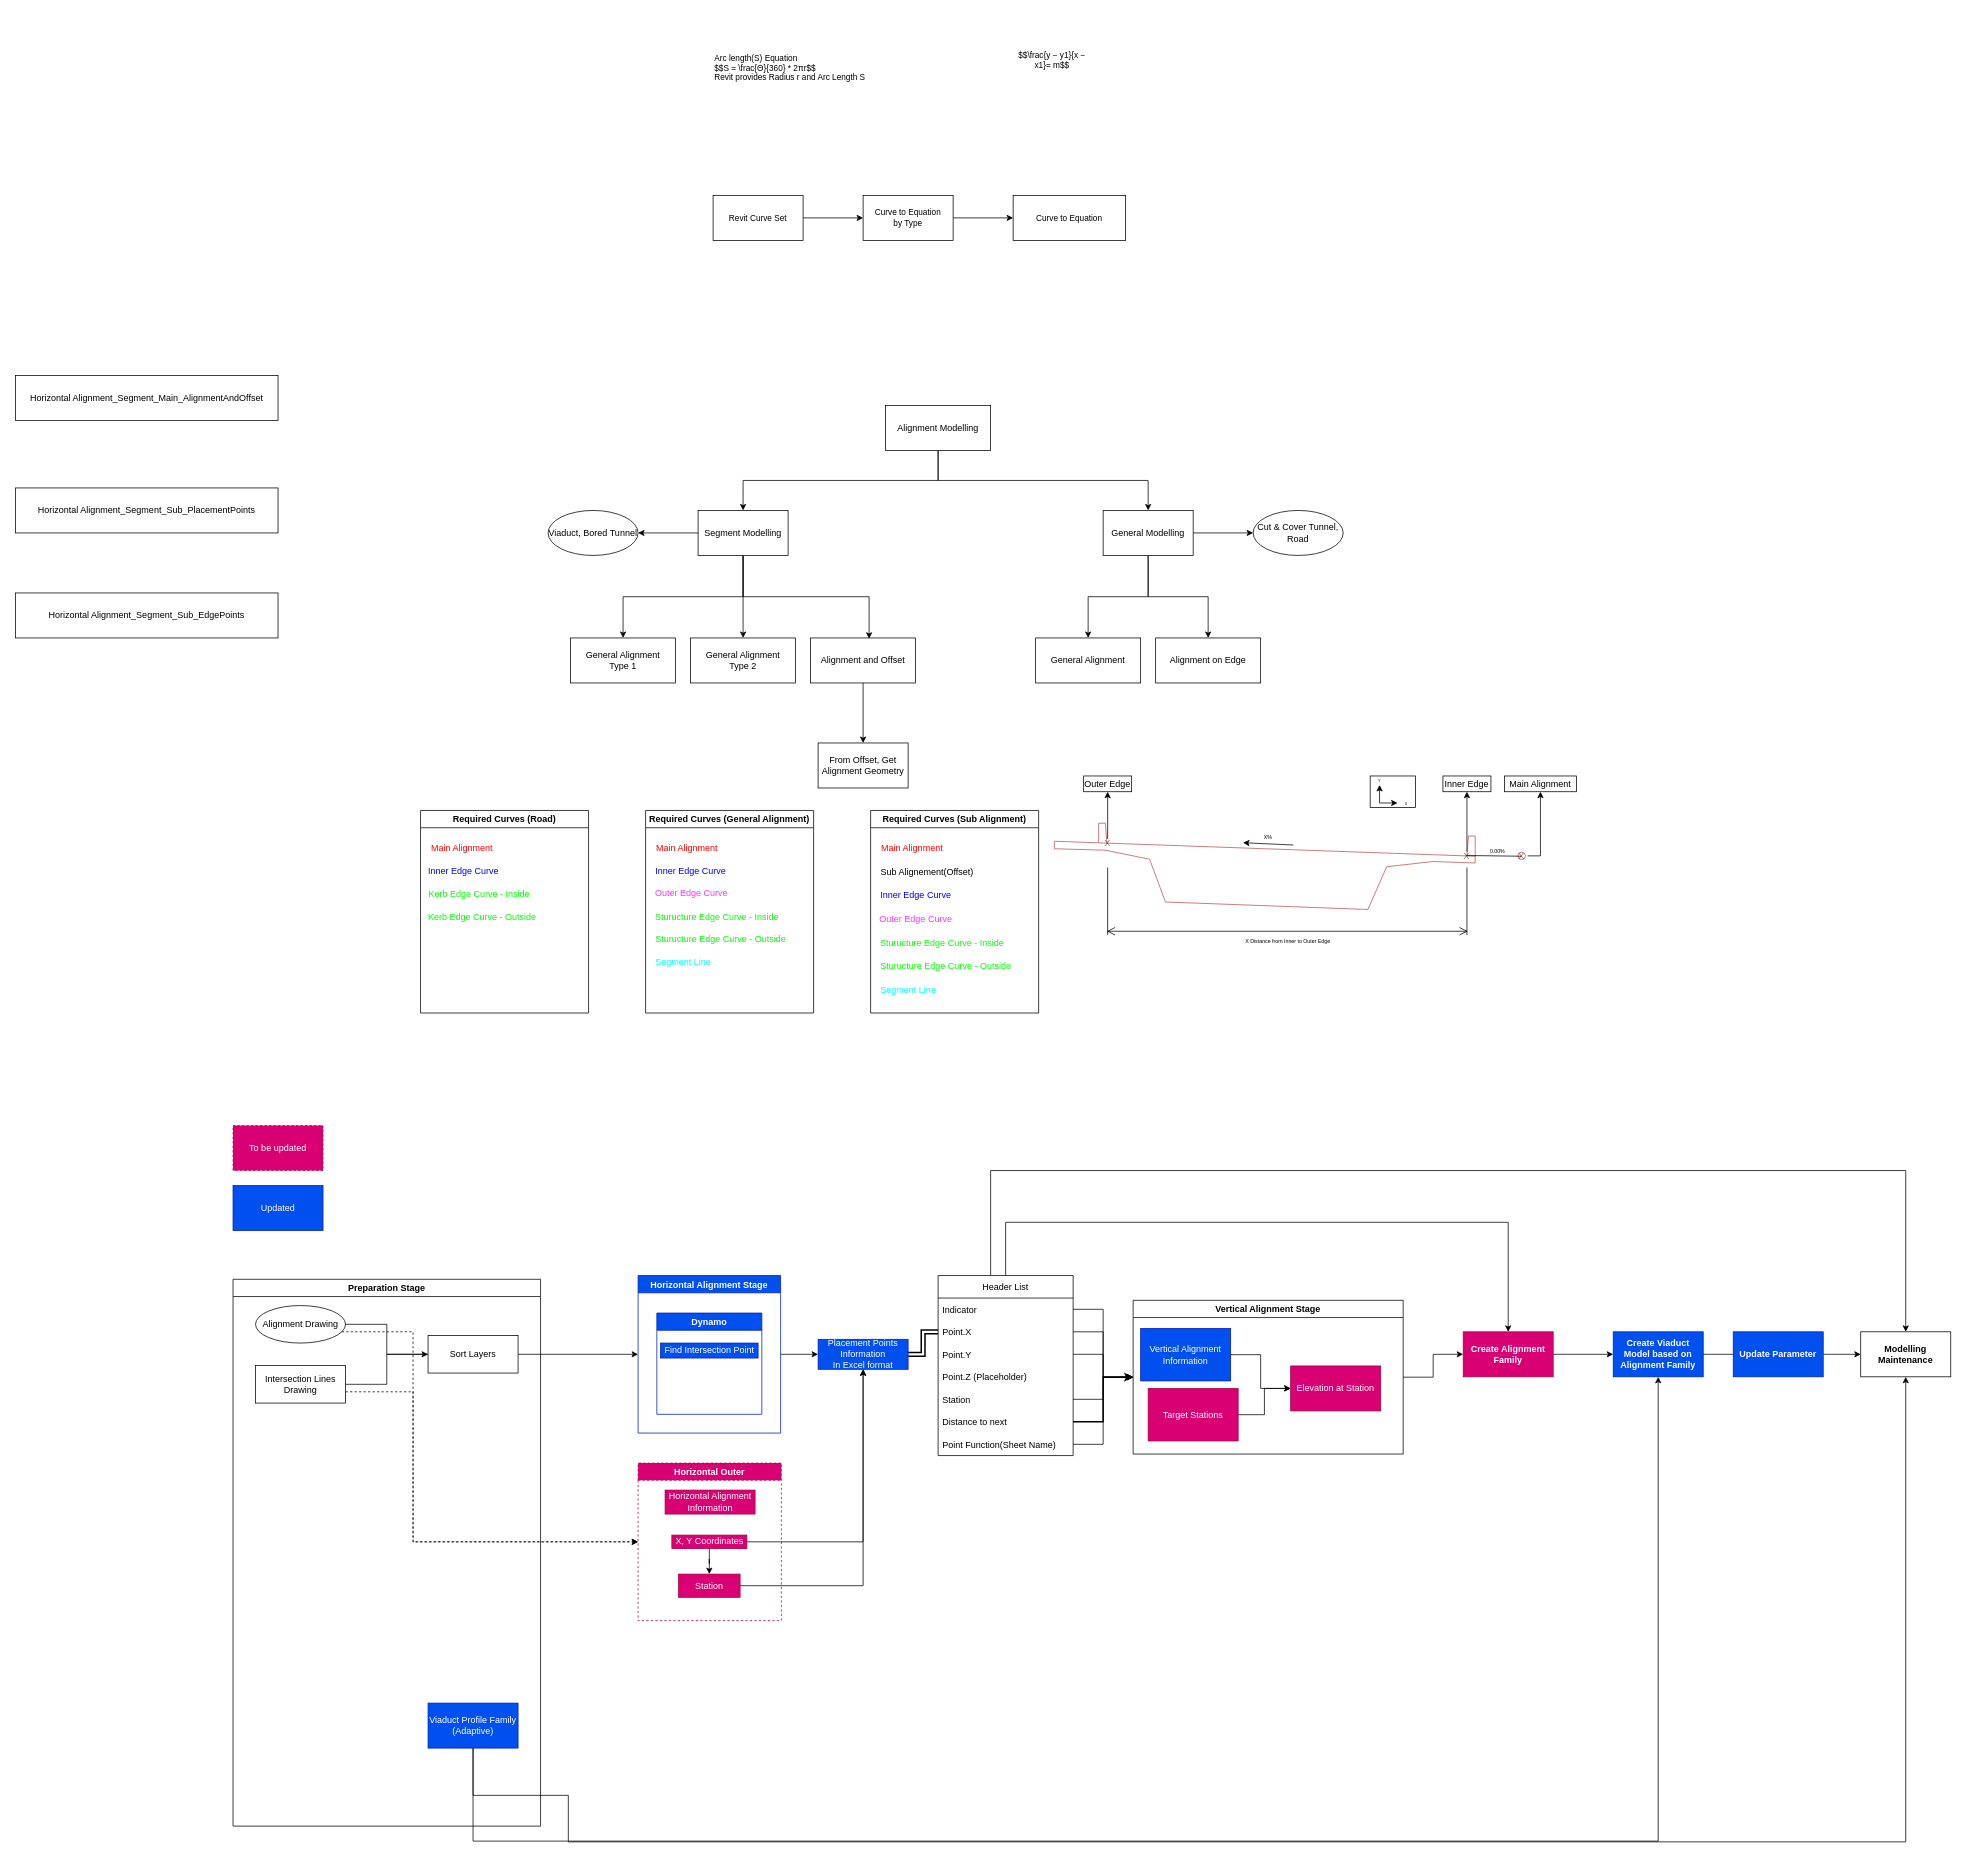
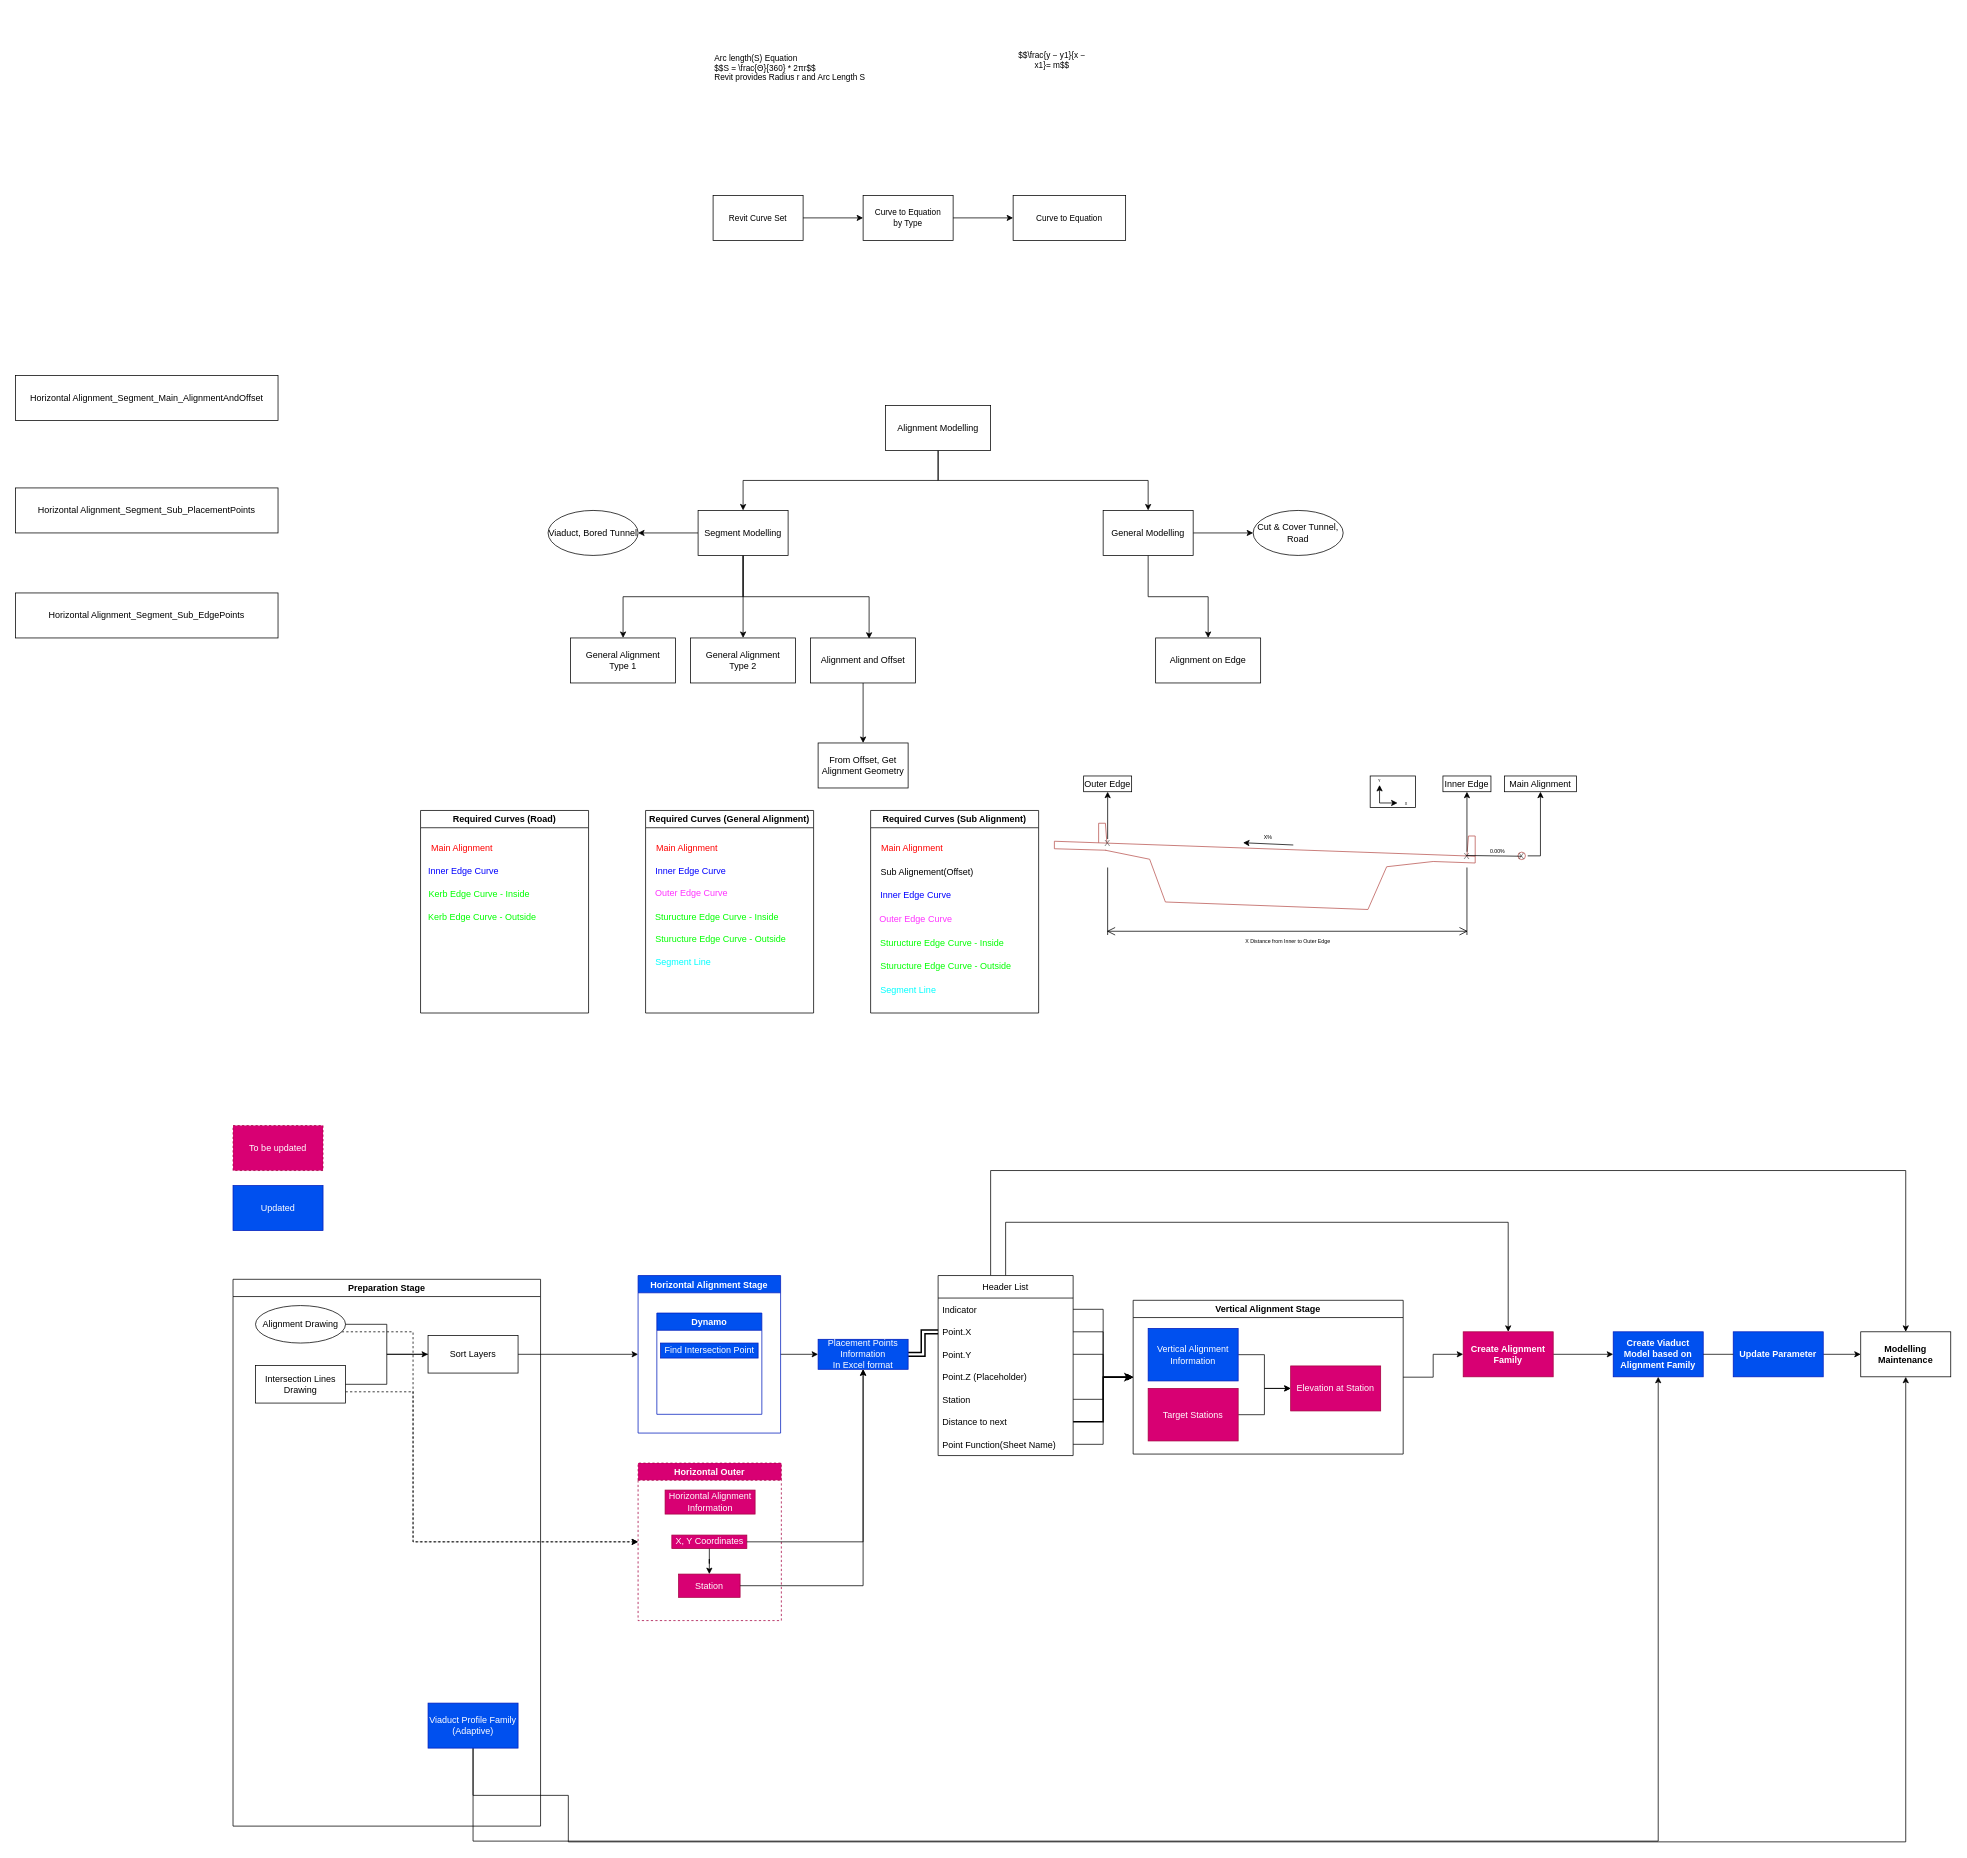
edge "General Modelling" -> "General Alignment": removed
node "General Alignment": removed
node "Vertical Alignment Information": moved (1185, 1355) -> (1193, 1355)
